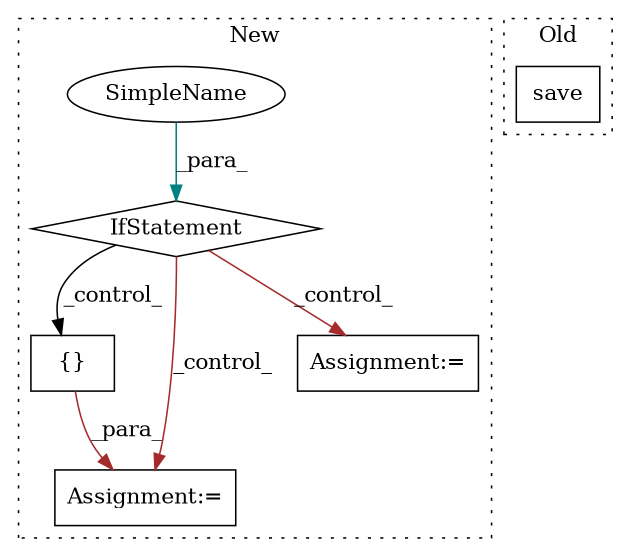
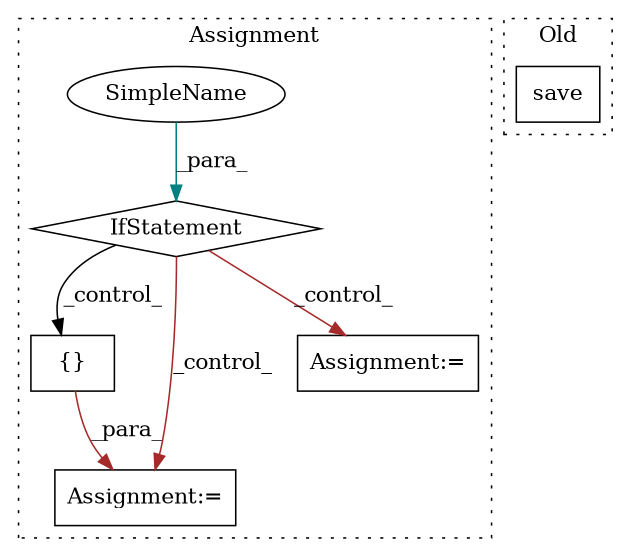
cluster "New": label "New" -> "Assignment"
